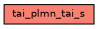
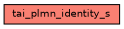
node "tai_plmn_tai_s": label "tai_plmn_tai_s" -> "tai_plmn_identity_s"
